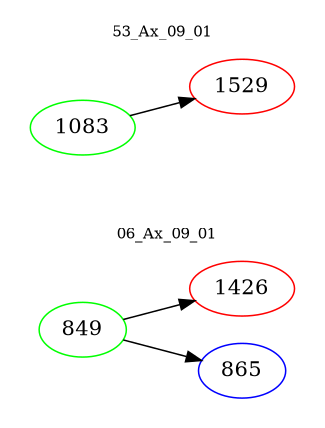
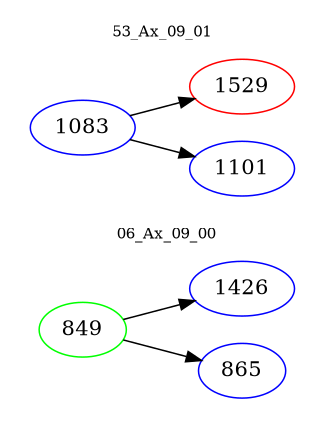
node "1083": color green -> blue
node "1101": added
cluster "06_Ax_09_01": label "06_Ax_09_01" -> "06_Ax_09_00"
node "1426": color red -> blue
